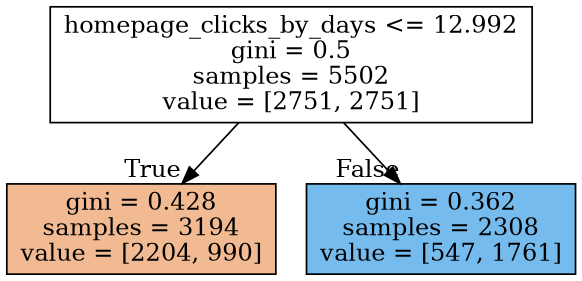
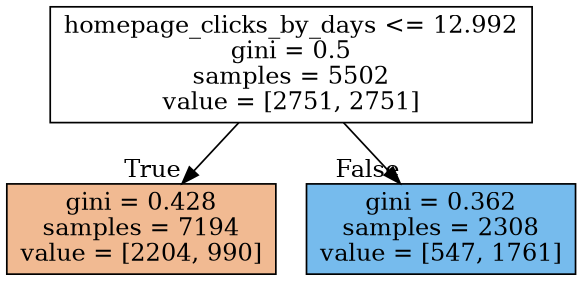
node "gini = 0.428 samples = 3194 value = [2204, 990]": label "gini = 0.428 samples = 3194 value = [2204, 990]" -> "gini = 0.428 samples = 7194 value = [2204, 990]"
